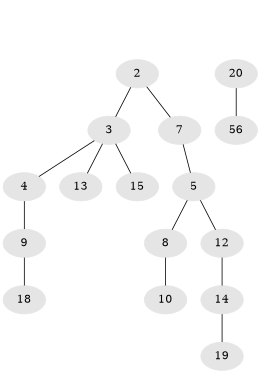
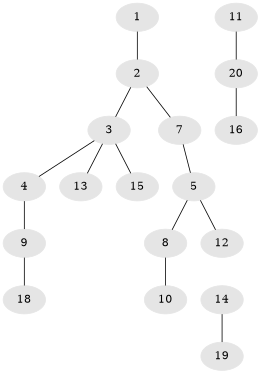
node "1": added
node "11": added
node "56": label "56" -> "16"
edge "12" -- "14": removed
